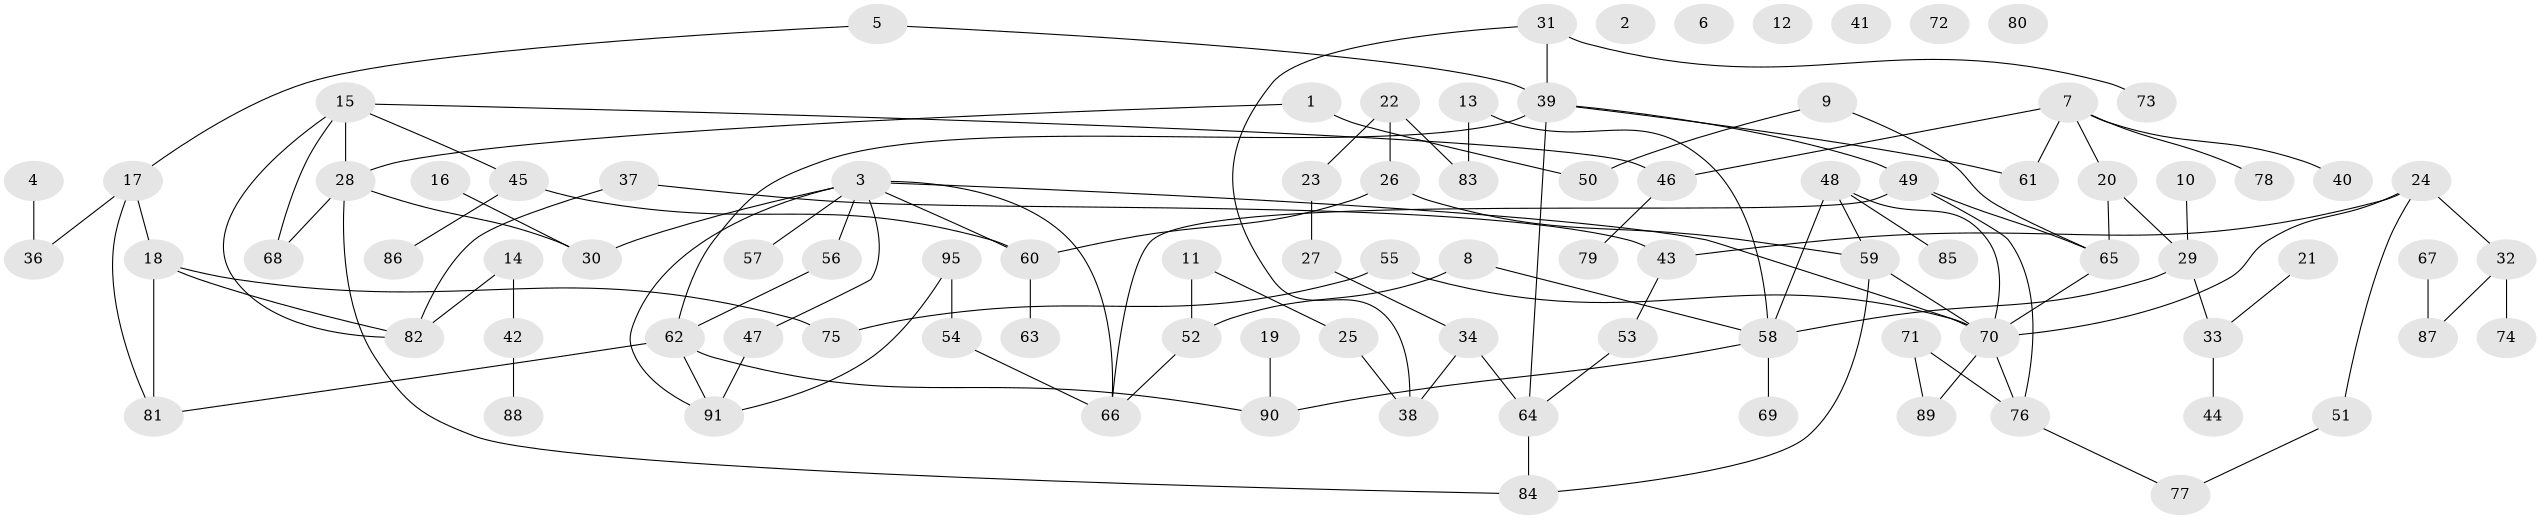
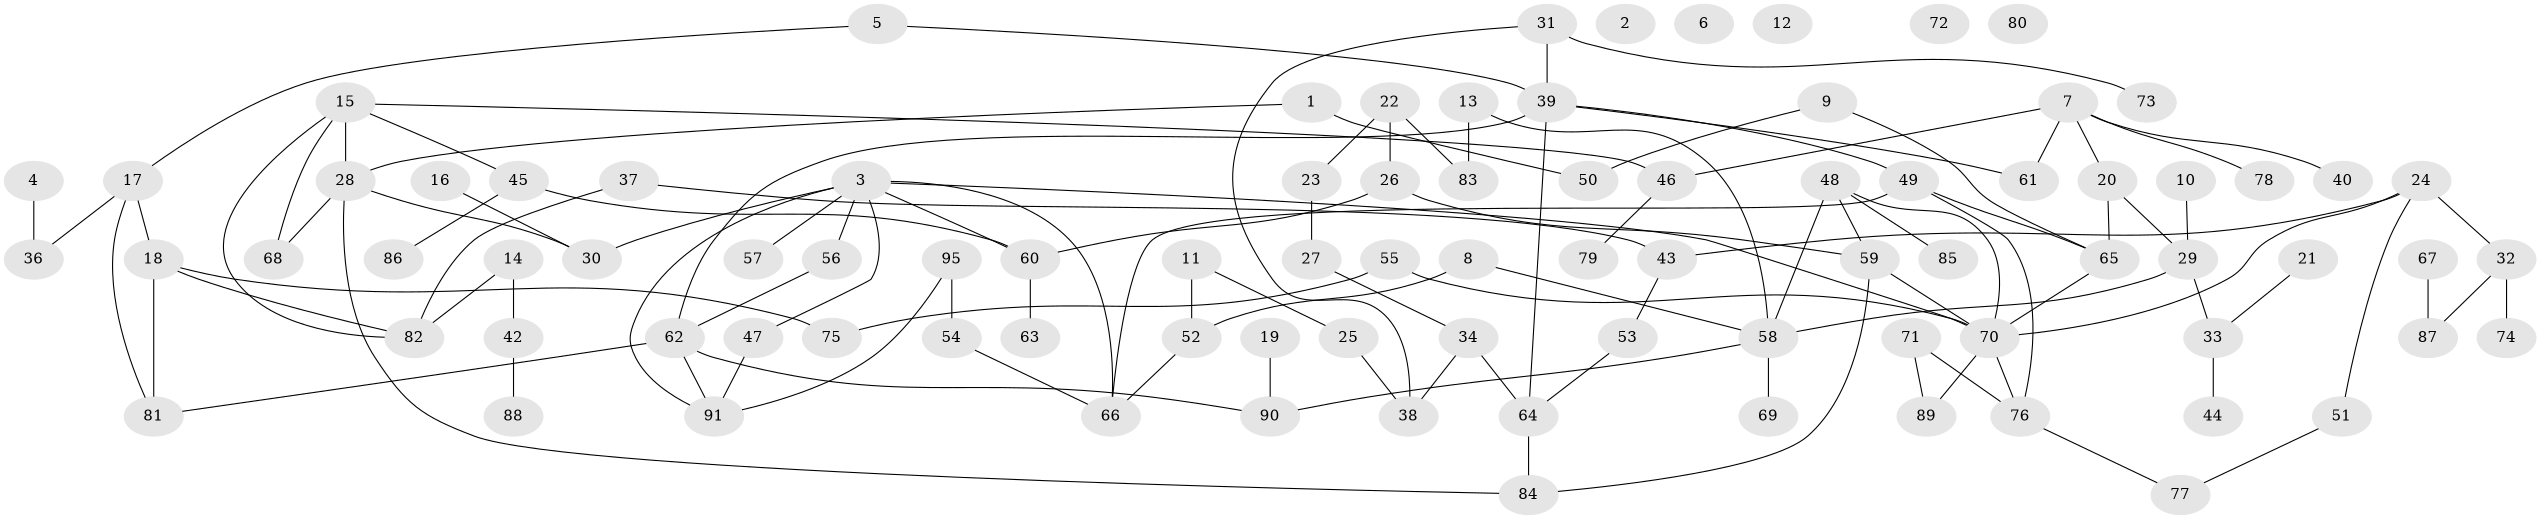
node "41": removed
